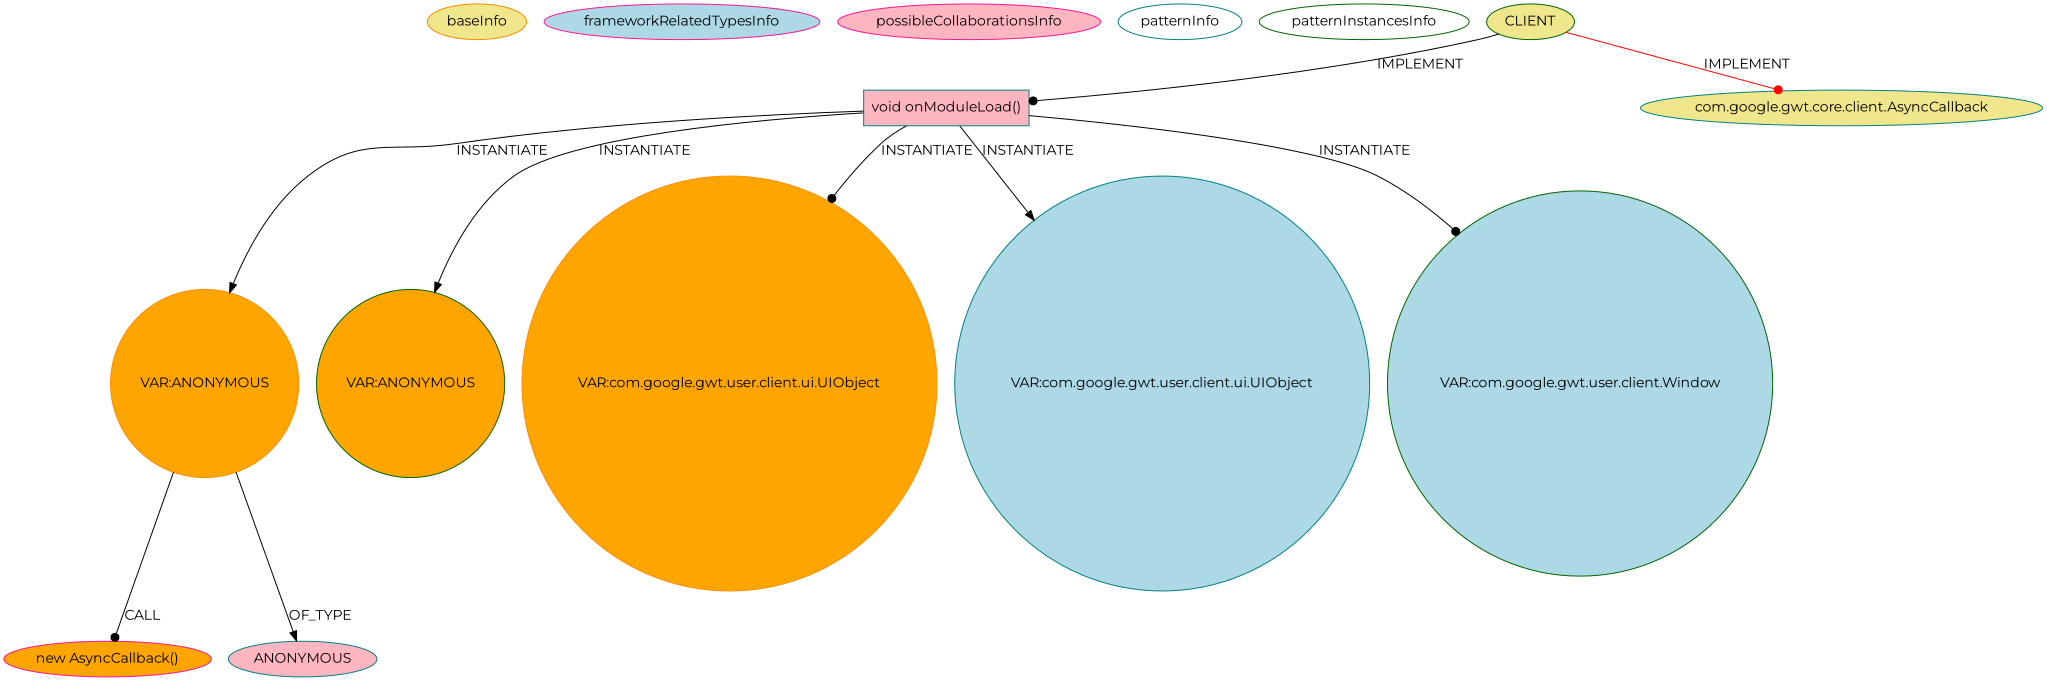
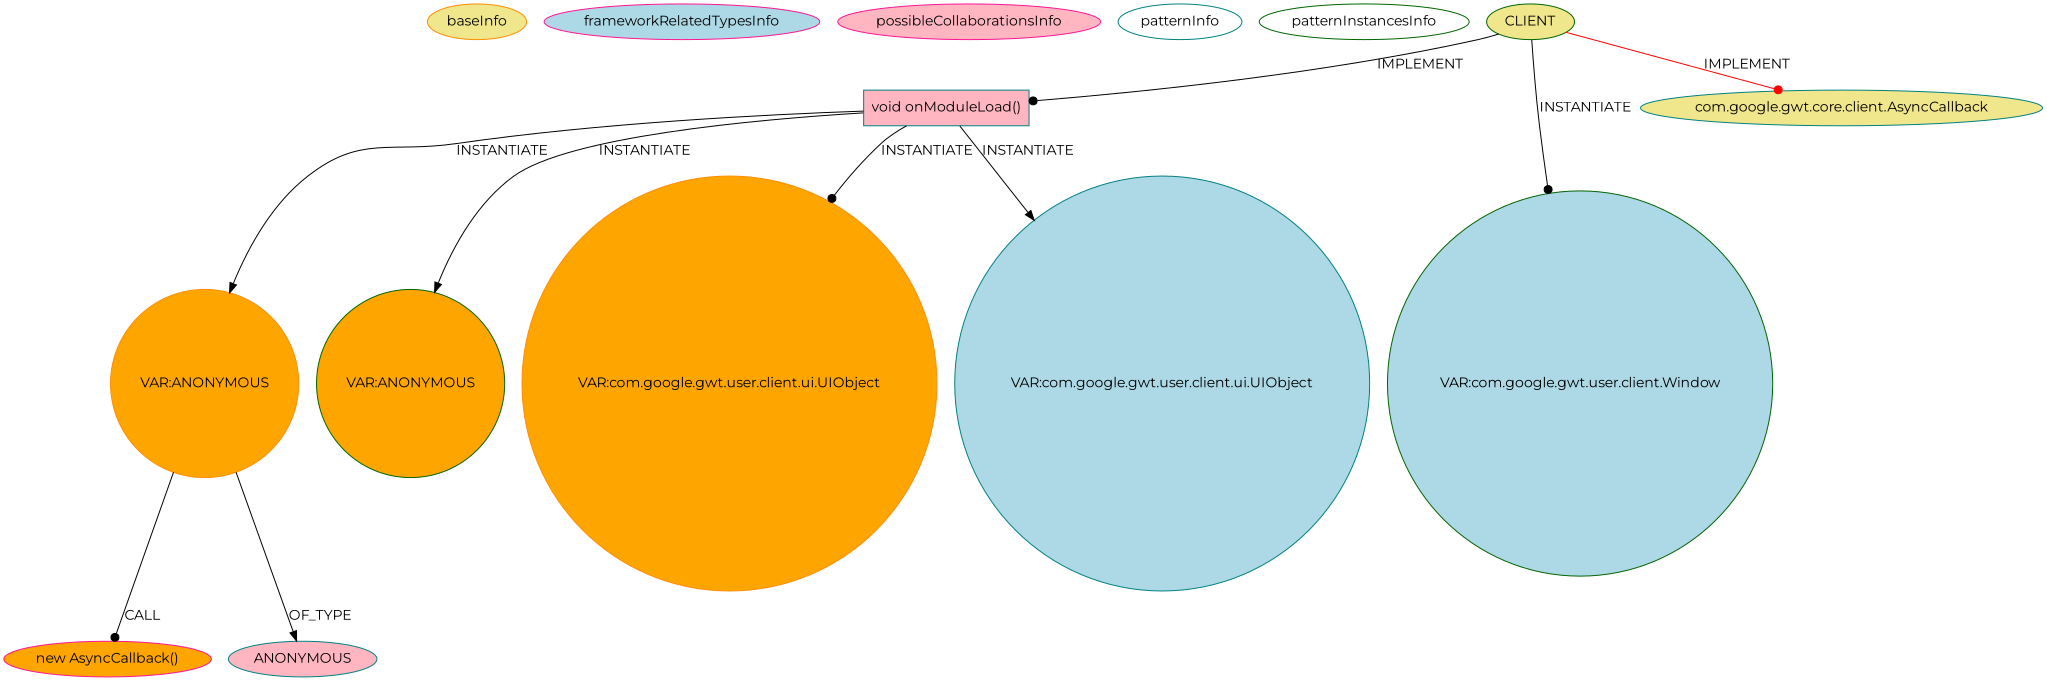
edge "void onModuleLoad()" -> "VAR:com.google.gwt.user.client.Window": now "CLIENT" -> "VAR:com.google.gwt.user.client.Window"
